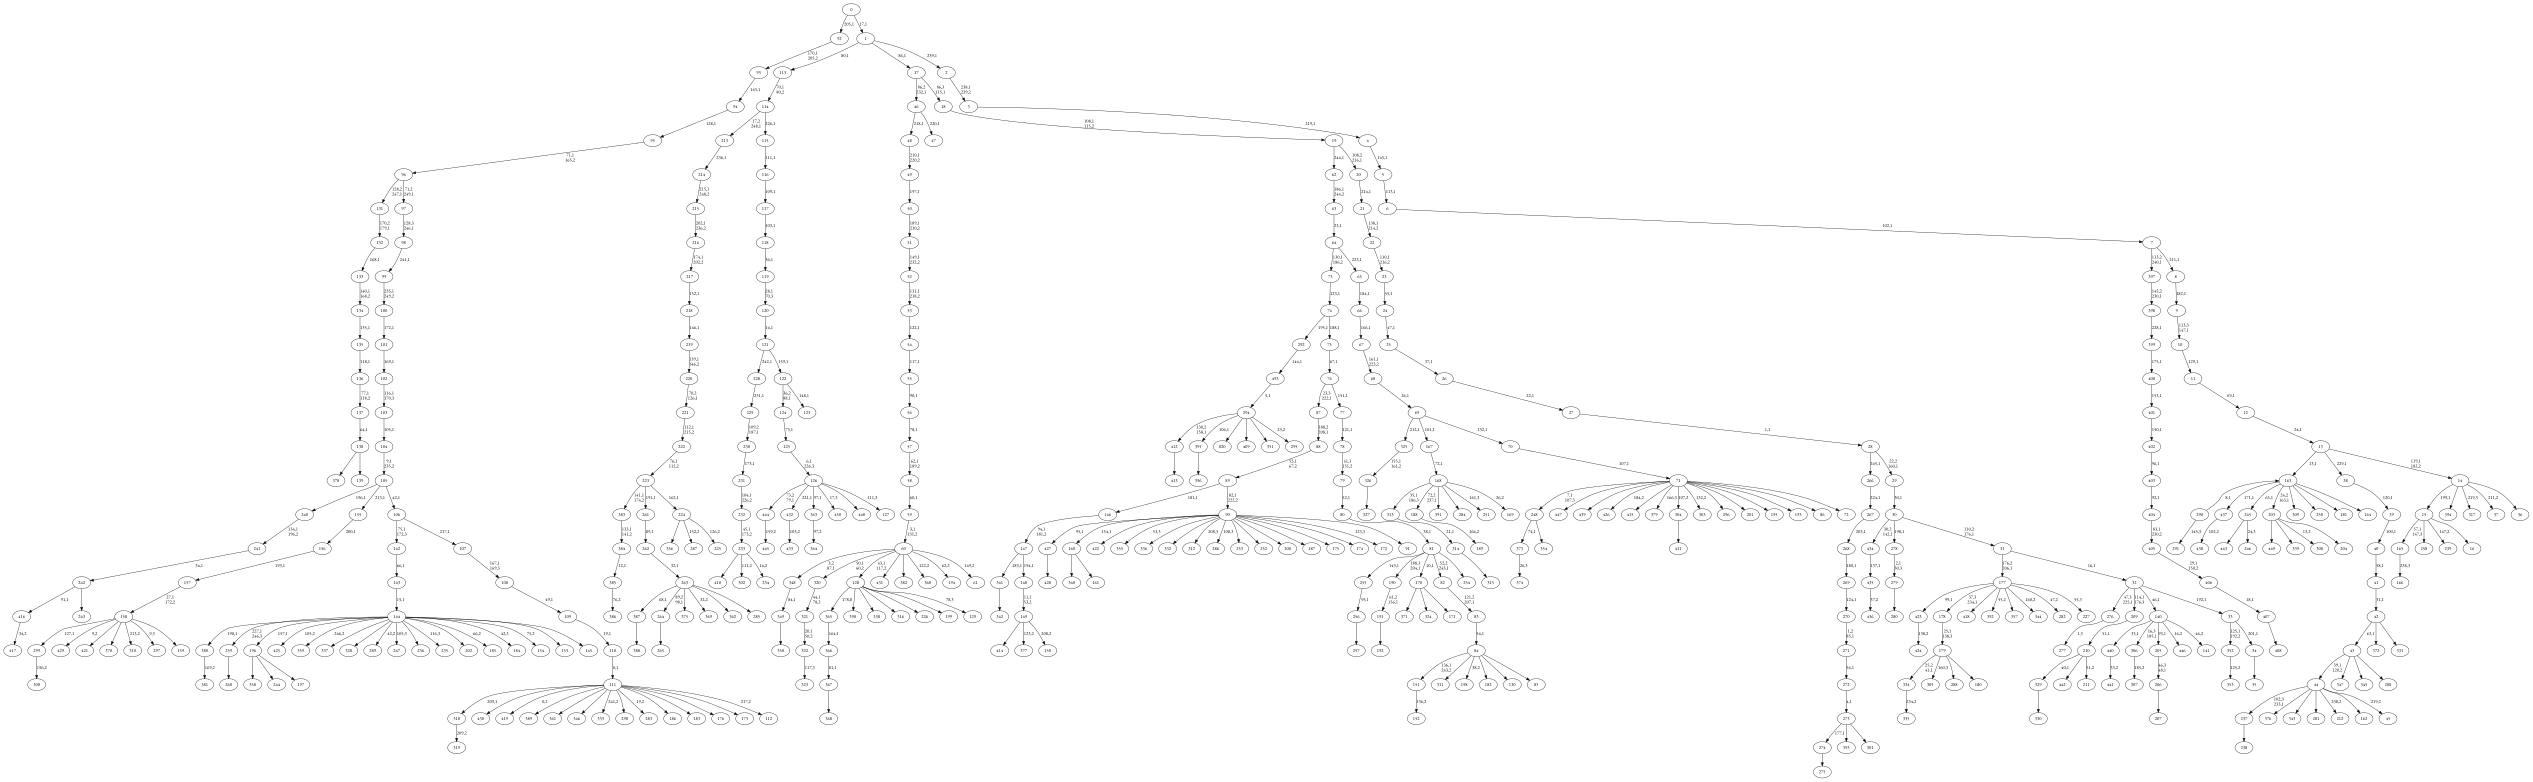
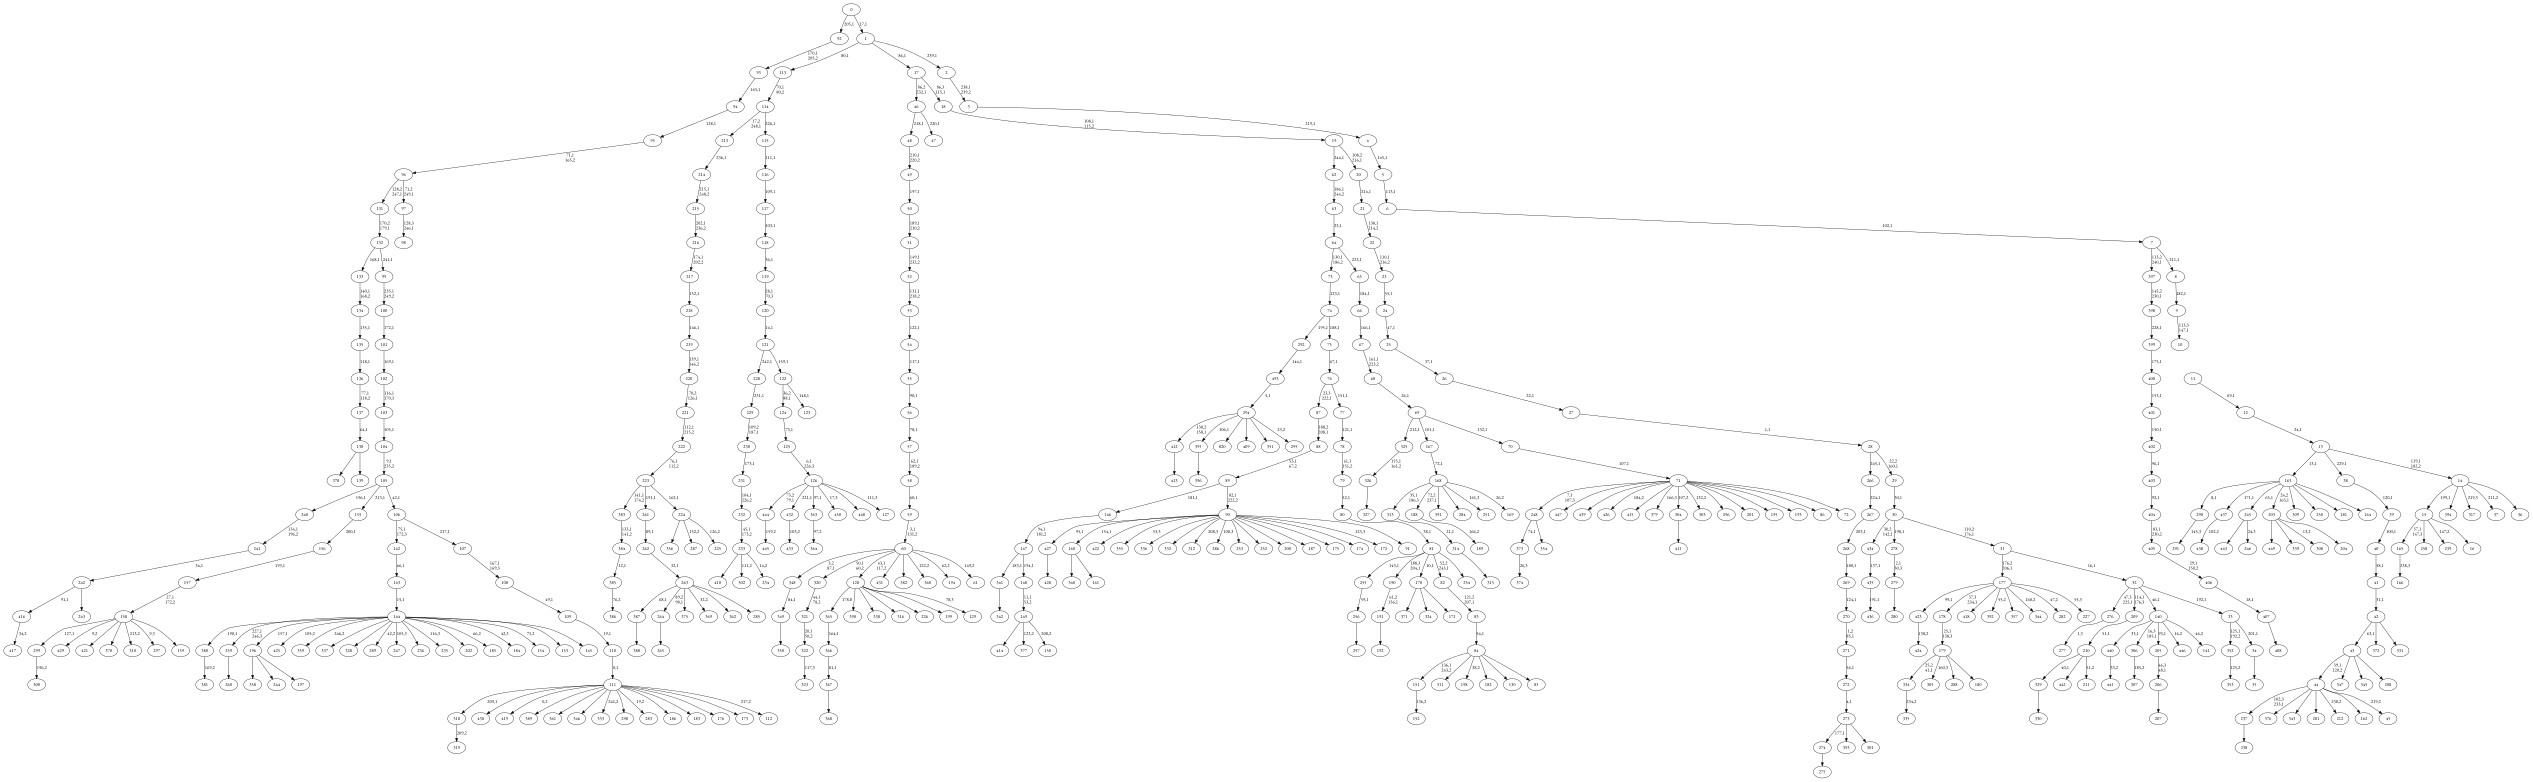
edge "98" -> "99": now "132" -> "99"
edge "10" -> "11": removed, label "129,1"
edge "290" -> "163": reversed
edge "435" -> "436": label "37,2" -> "191,1"
